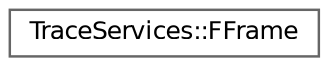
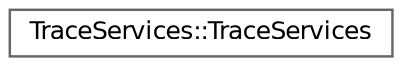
node "TraceServices::FFrame": label "TraceServices::FFrame" -> "TraceServices::TraceServices"
